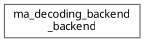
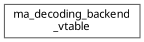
node "ma_decoding_backend _backend": label "ma_decoding_backend _backend" -> "ma_decoding_backend _vtable"
